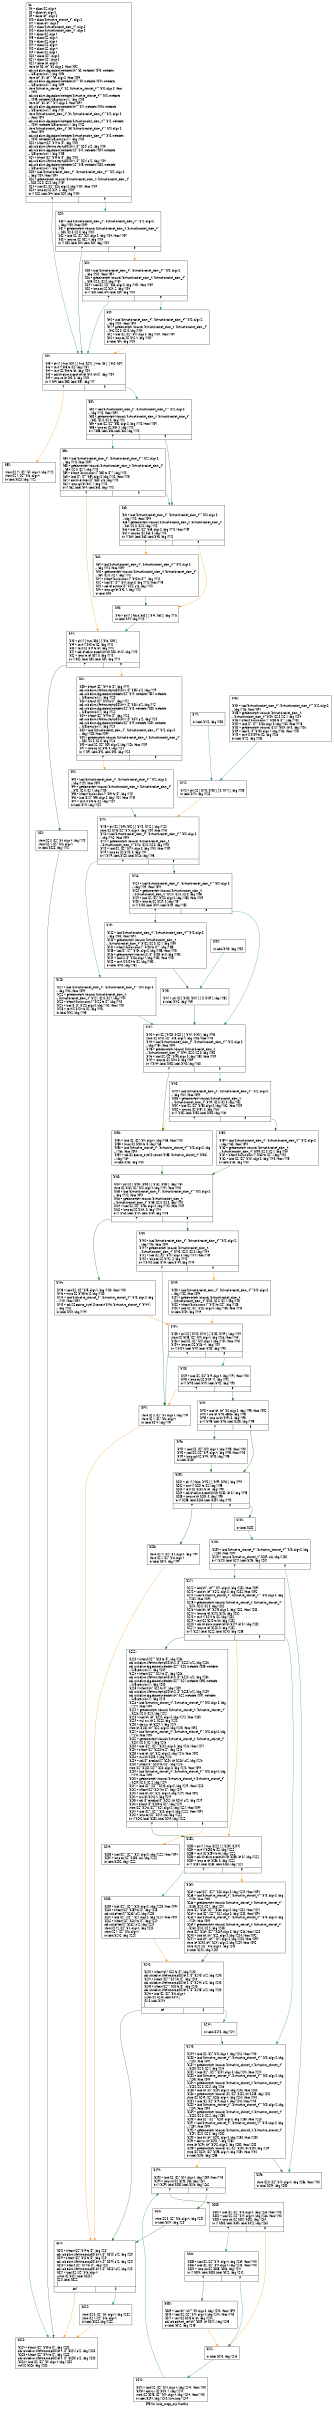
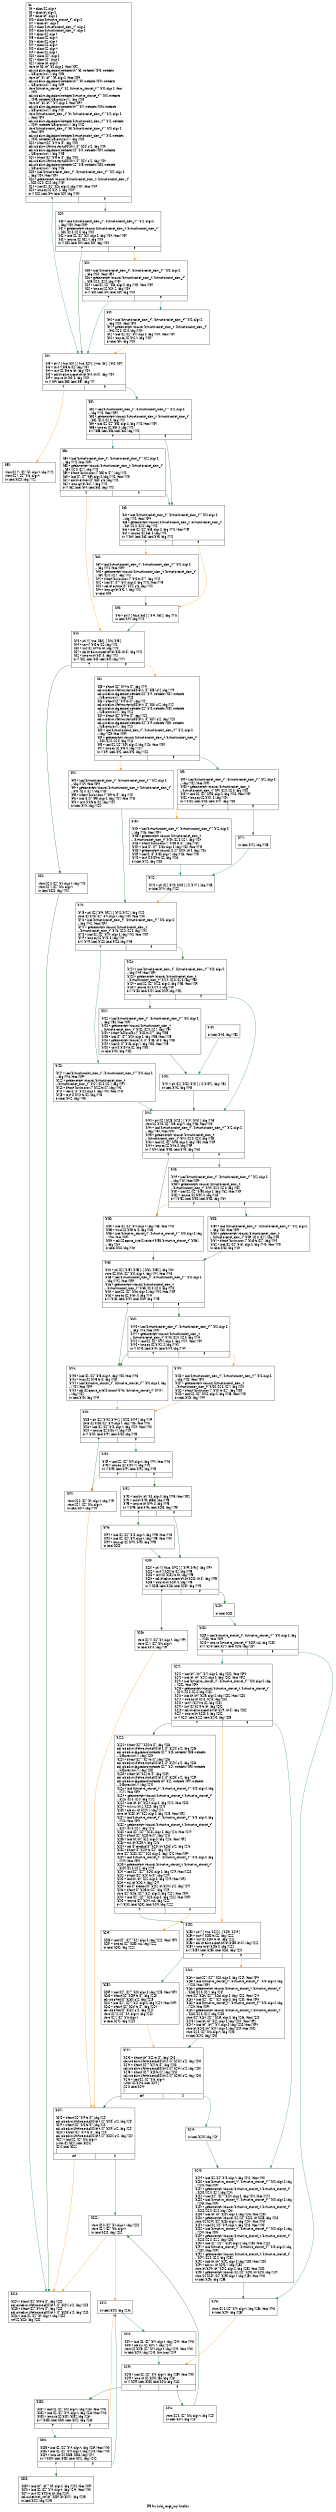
node "%98:": added
edge "%169:" -> "%191:": now "%169:" -> "%174:"
edge "%278:" -> "%297:": now "%296:" -> "%297:"
edge "%316:" -> "%317:": now "%316:" -> "%322:"
edge "%308:" -> "%312:": now "%322:" -> "%312:"
